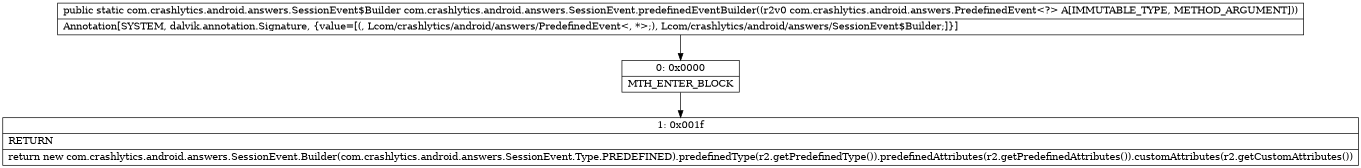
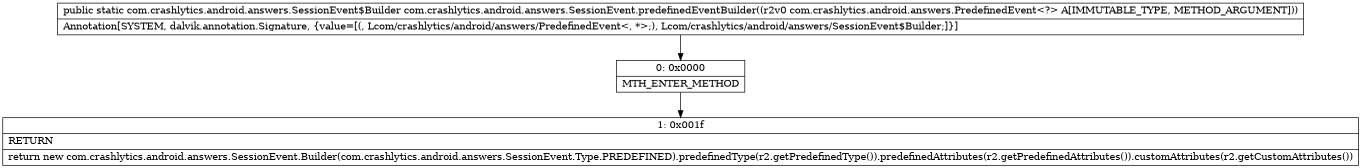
node "0: 0x0000": text "MTH_ENTER_BLOCK" -> "MTH_ENTER_METHOD"
